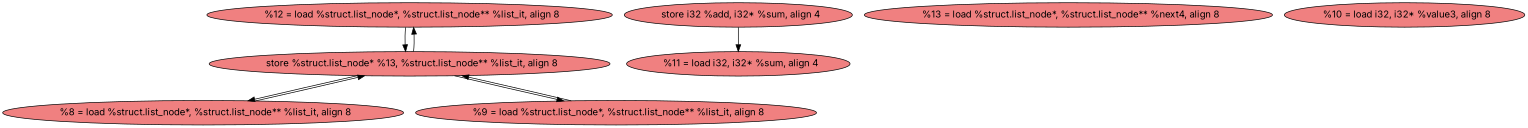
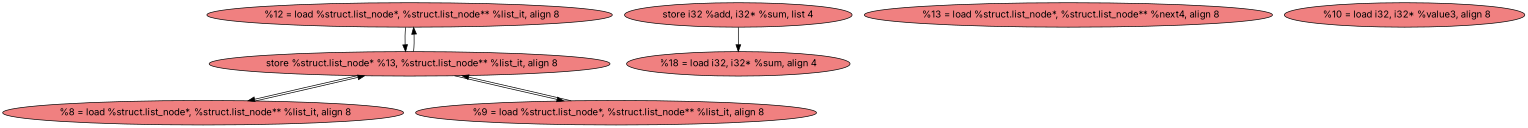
node "store i32 %add, i32* %sum, align 4": label "store i32 %add, i32* %sum, align 4" -> "store i32 %add, i32* %sum, list 4"
node "%11 = load i32, i32* %sum, align 4": label "%11 = load i32, i32* %sum, align 4" -> "%18 = load i32, i32* %sum, align 4"
